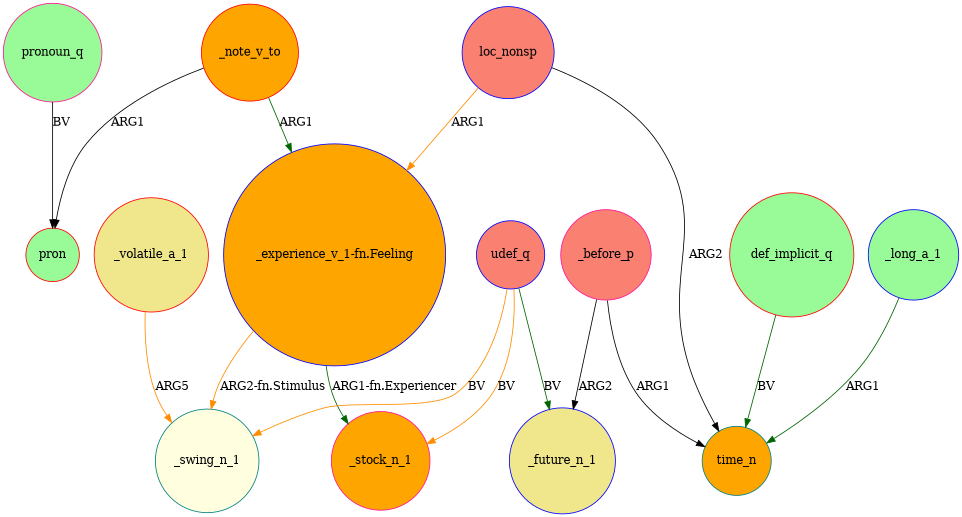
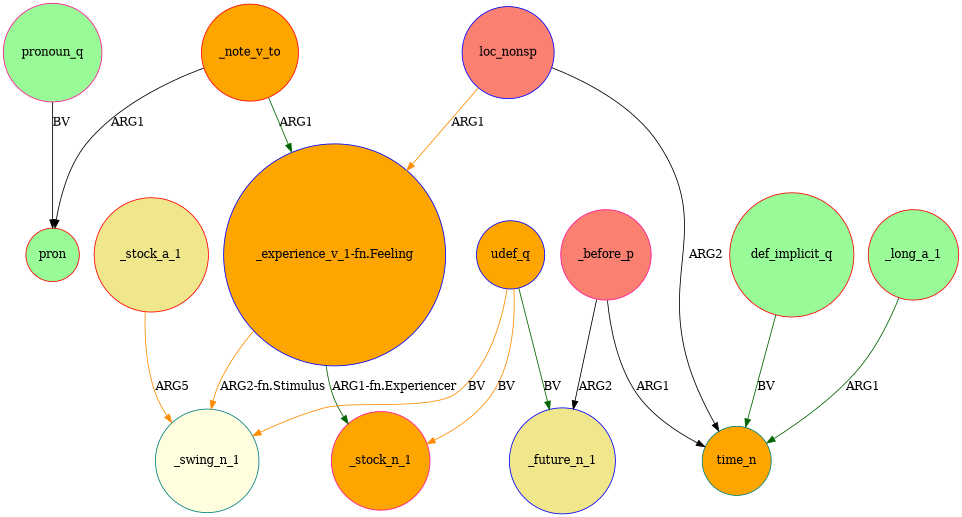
node "_volatile_a_1": label "_volatile_a_1" -> "_stock_a_1"
node "udef_q": fillcolor salmon -> orange
node "_long_a_1": color blue -> red
